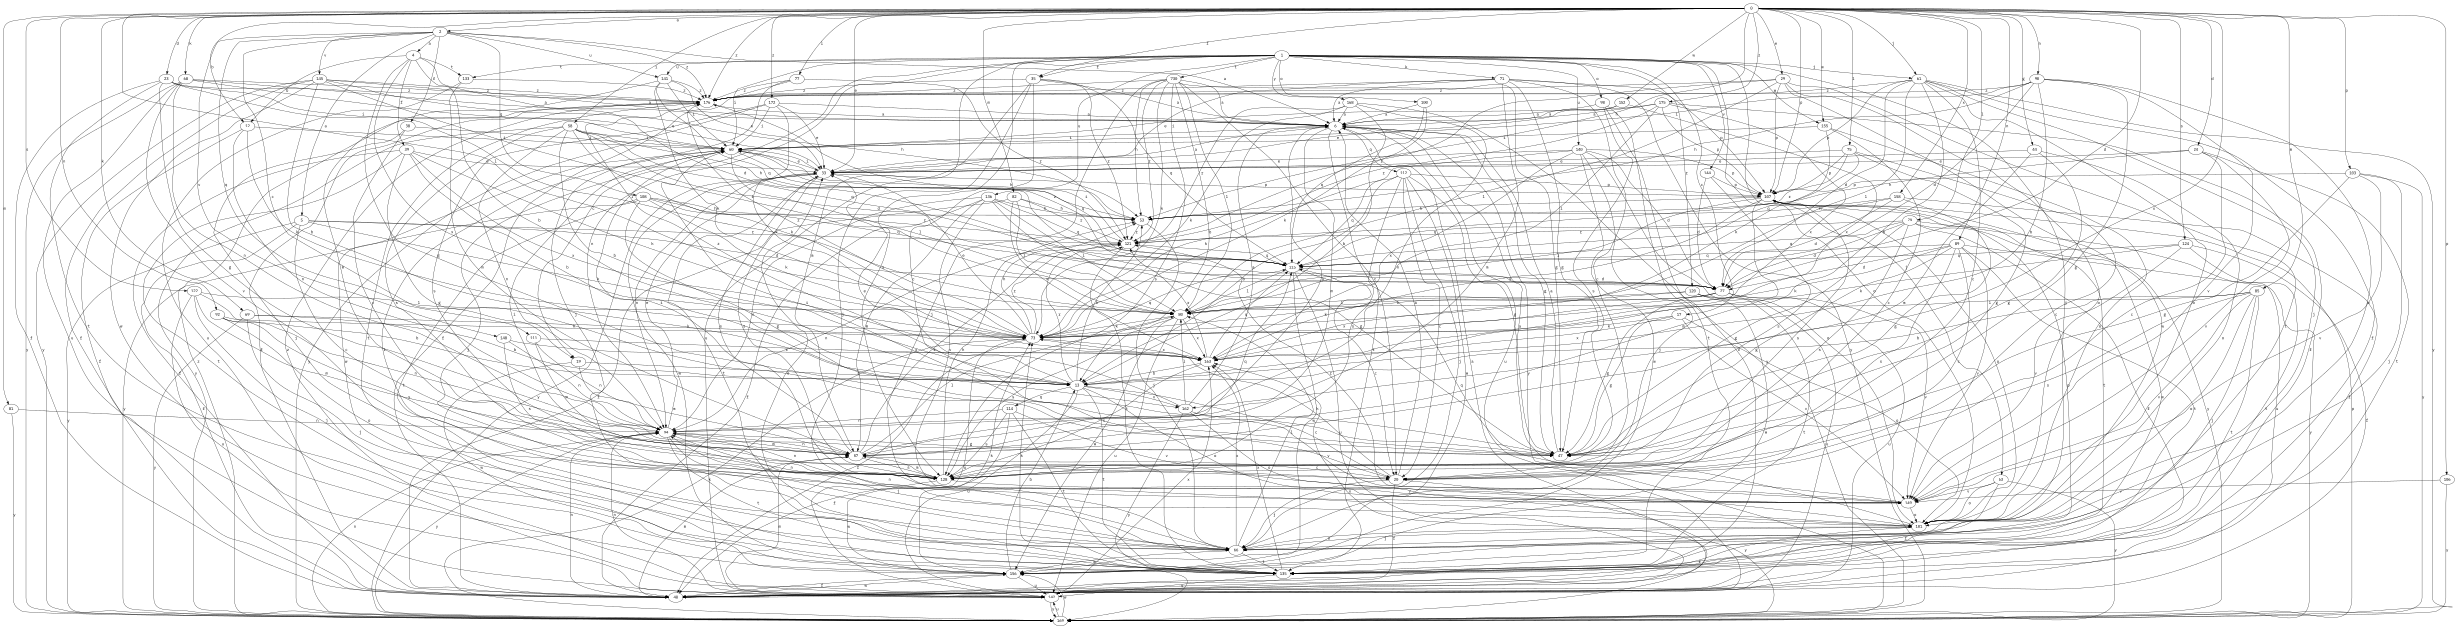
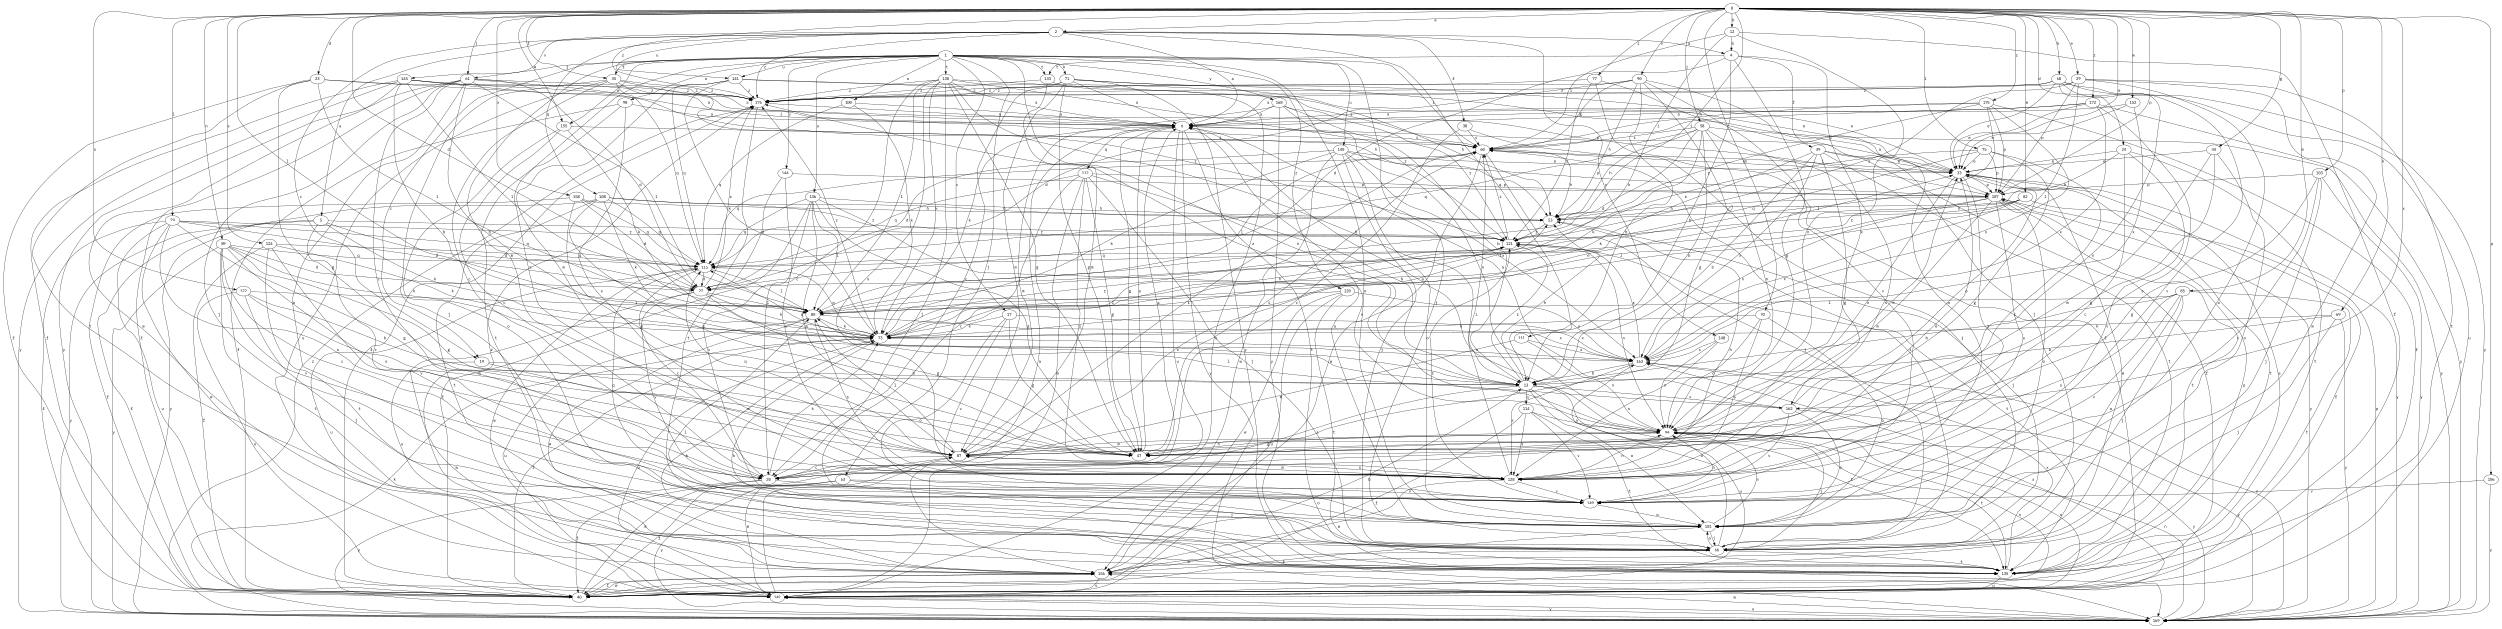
edge "4" -> "12": reversed
node "730": label "730" -> "130"
node "81": removed
